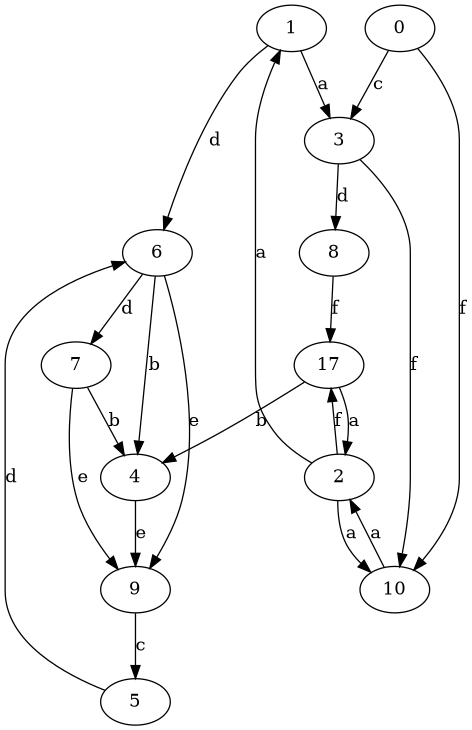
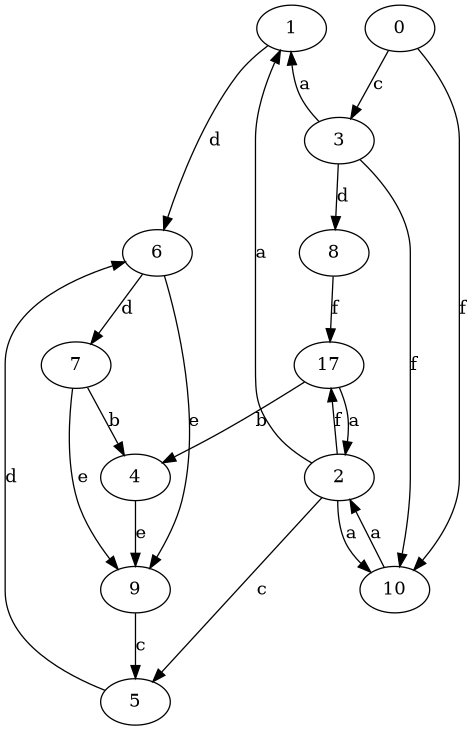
edge "1" -> "3": reversed
edge "6" -> "4": removed, label "b"
edge "2" -> "5": added, label "c"
